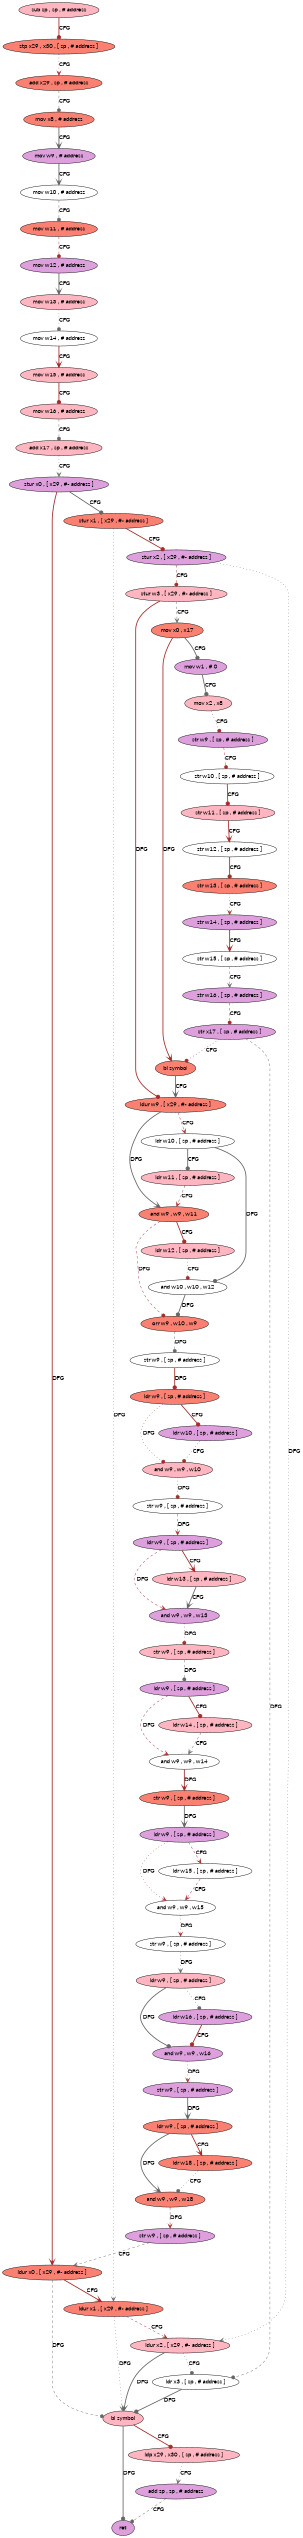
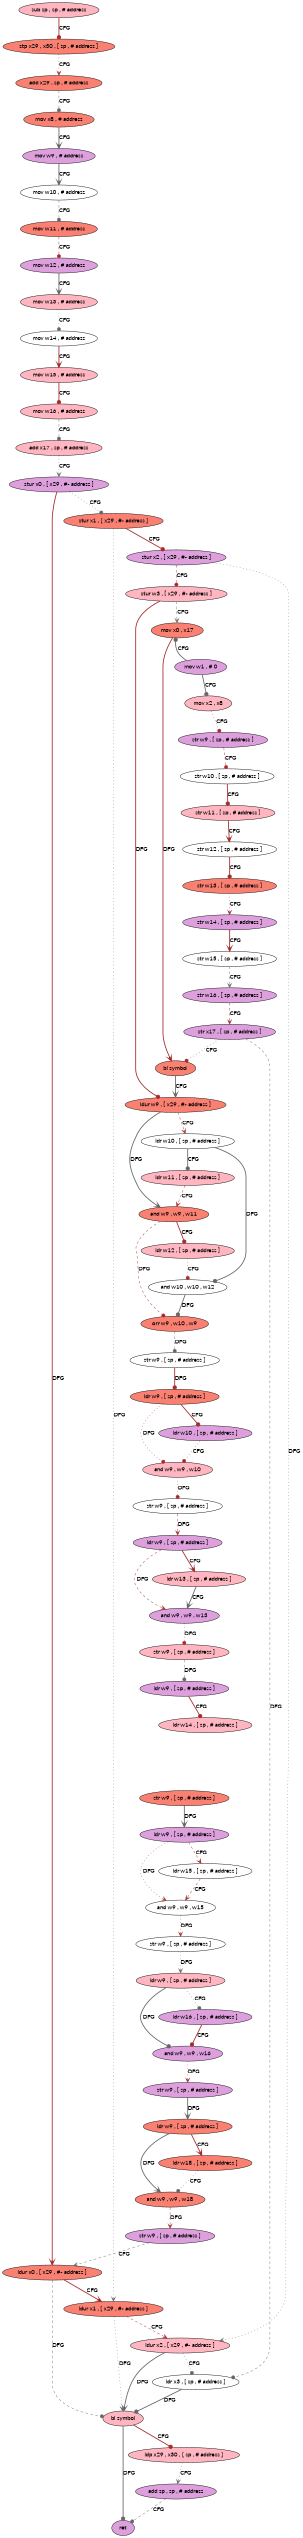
edge "stur x0 , [ x29 , #- address ]" -> "stur x1 , [ x29 , #- address ]": style bold -> dotted
edge "mov x0 , x17" -> "mov w1 , # 0": reversed
edge "str w16 , [ sp , # address ]" -> "str x17 , [ sp , # address ]": arrowhead dot -> vee
node "and w9 , w9 , w14": removed
